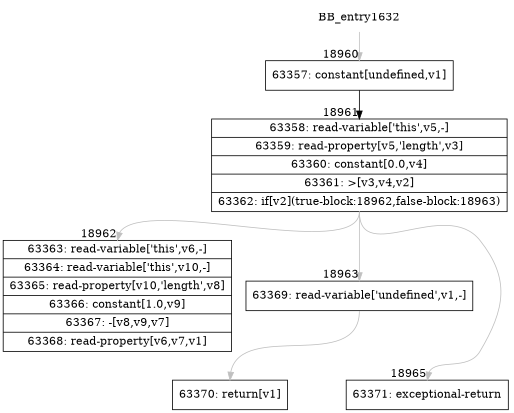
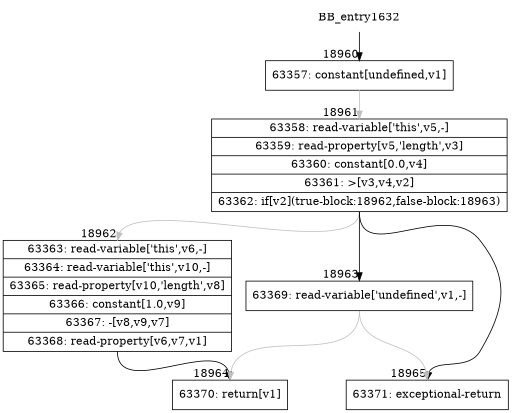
edge "BB_entry1632" -> "63357: constant[undefined,v1]": color gray -> black
edge "63357: constant[undefined,v1]" -> "63358: read-variable['this',v5,-]": color black -> gray
edge "63358: read-variable['this',v5,-]" -> "63369: read-variable['undefined',v1,-]": color gray -> black
edge "63358: read-variable['this',v5,-]" -> "63371: exceptional-return": color gray -> black
edge "63369: read-variable['undefined',v1,-]" -> "63371: exceptional-return": added
edge "63363: read-variable['this',v6,-]" -> "63370: return[v1]": added
